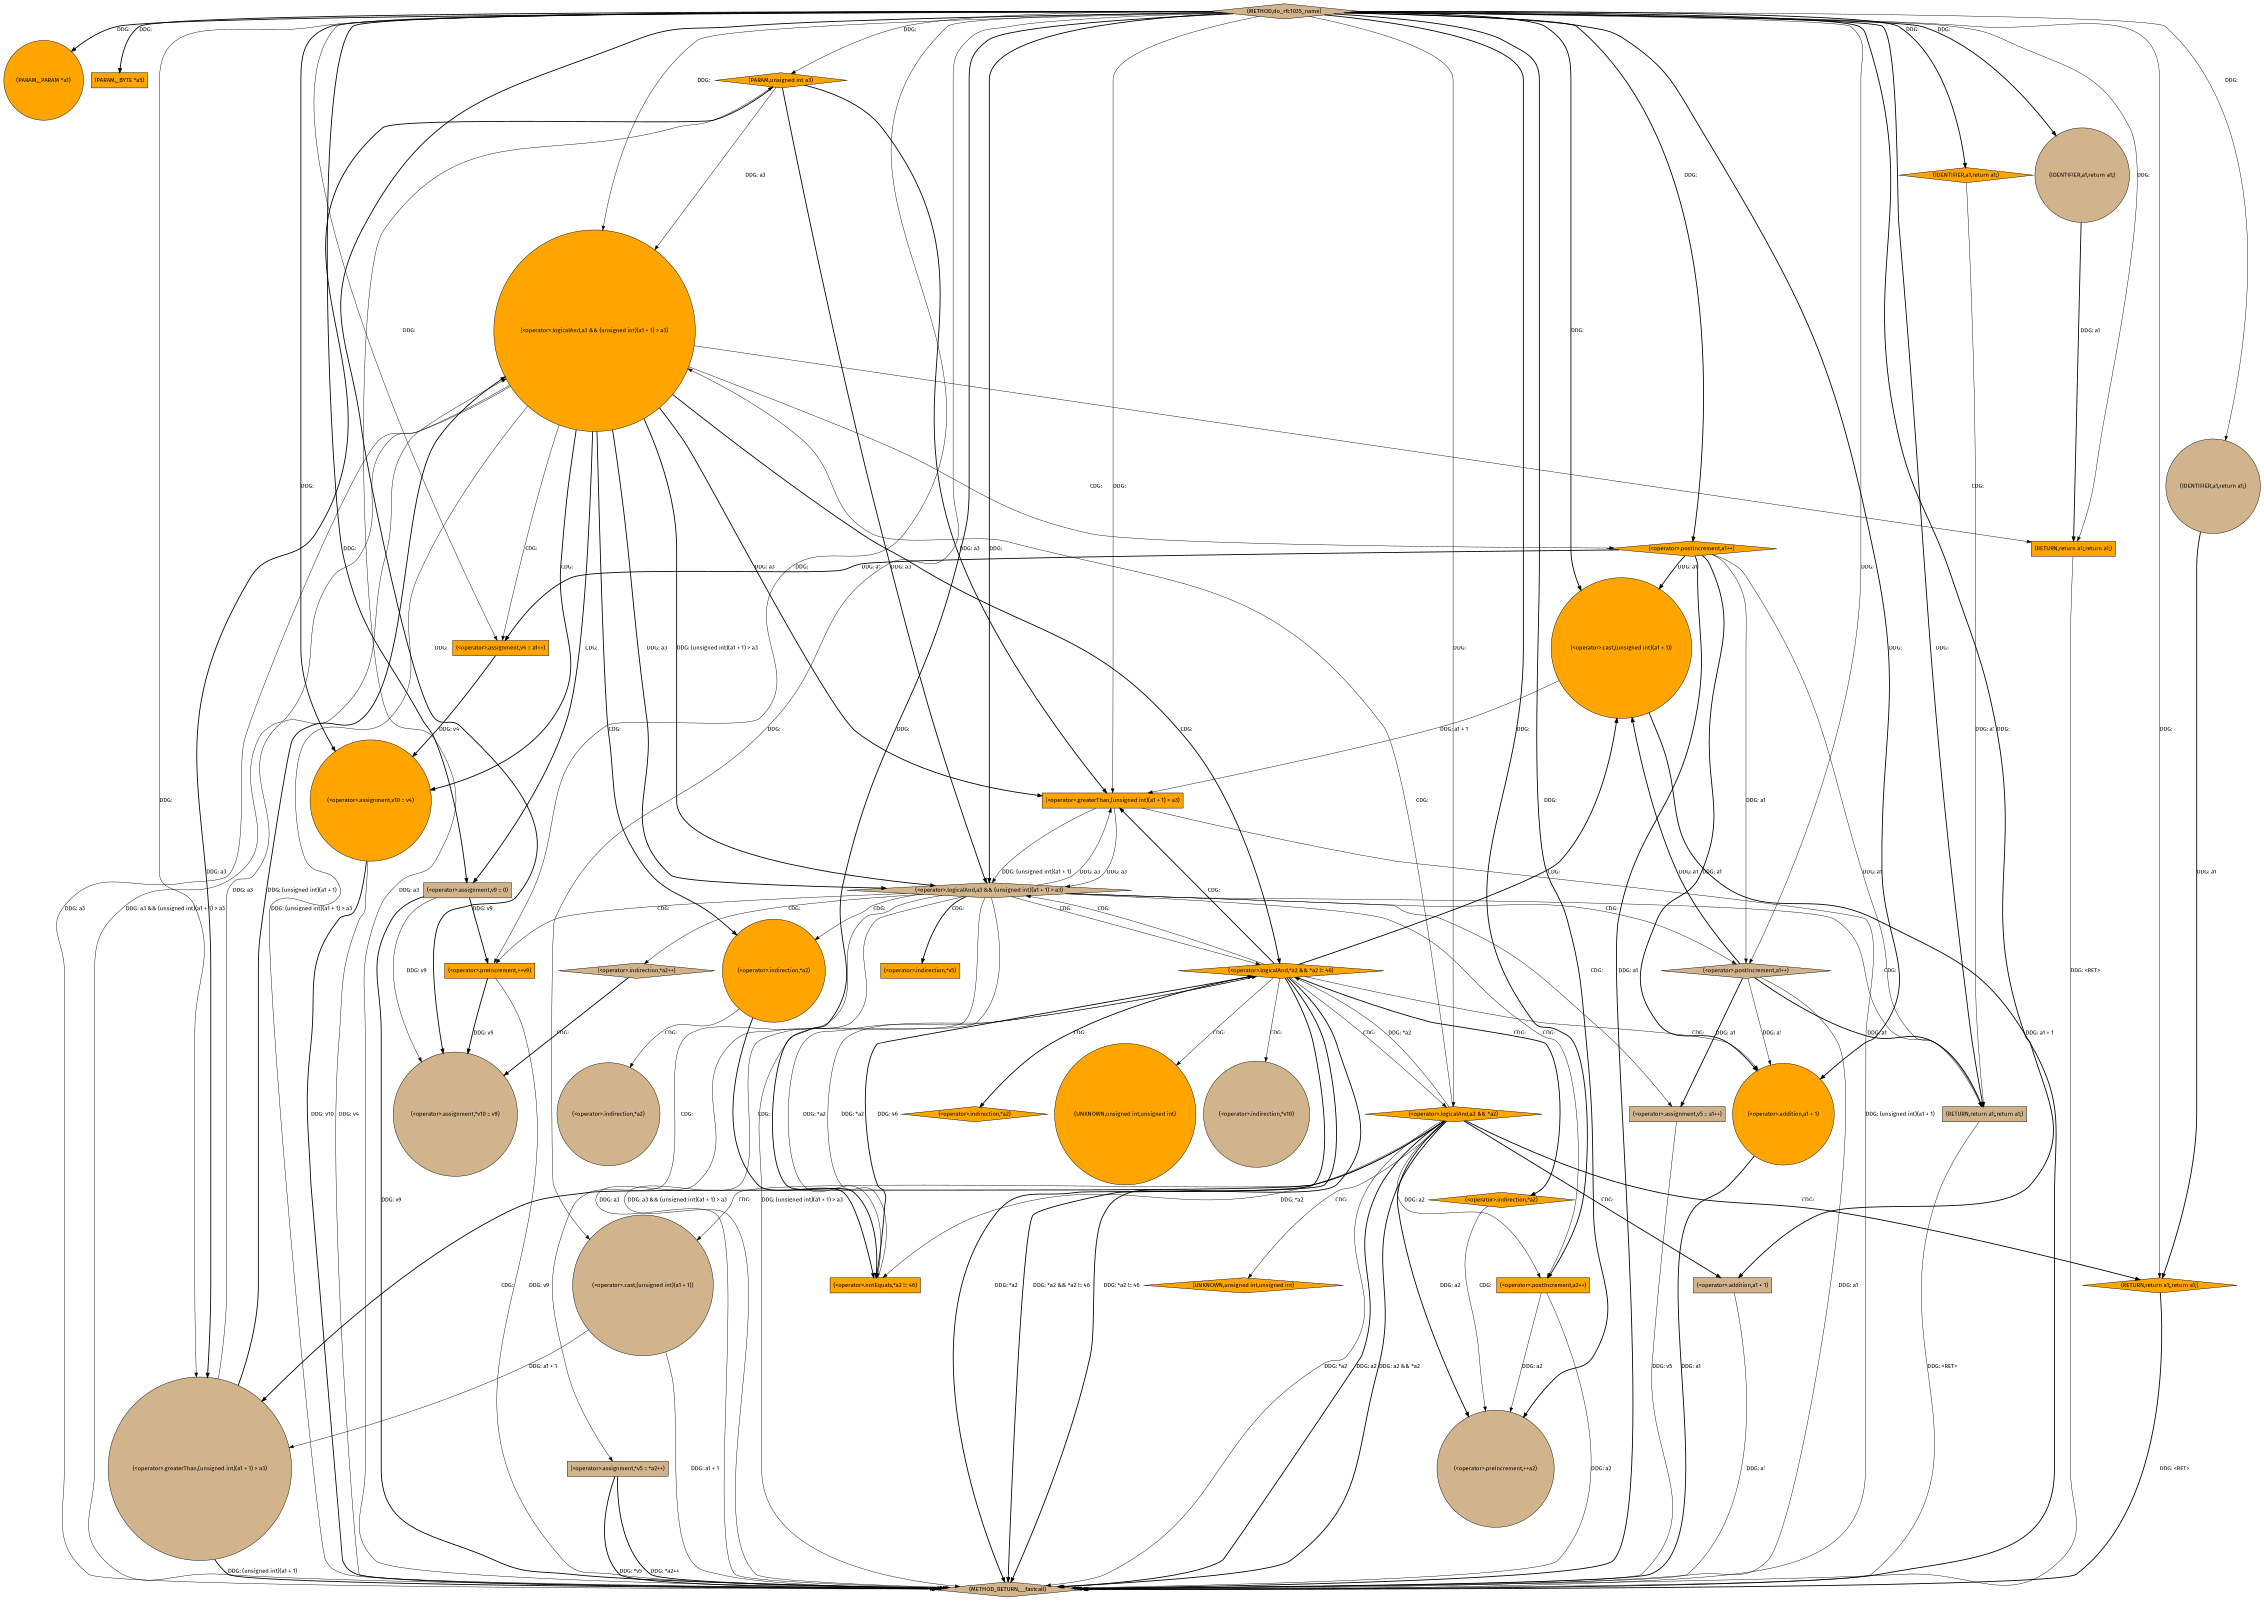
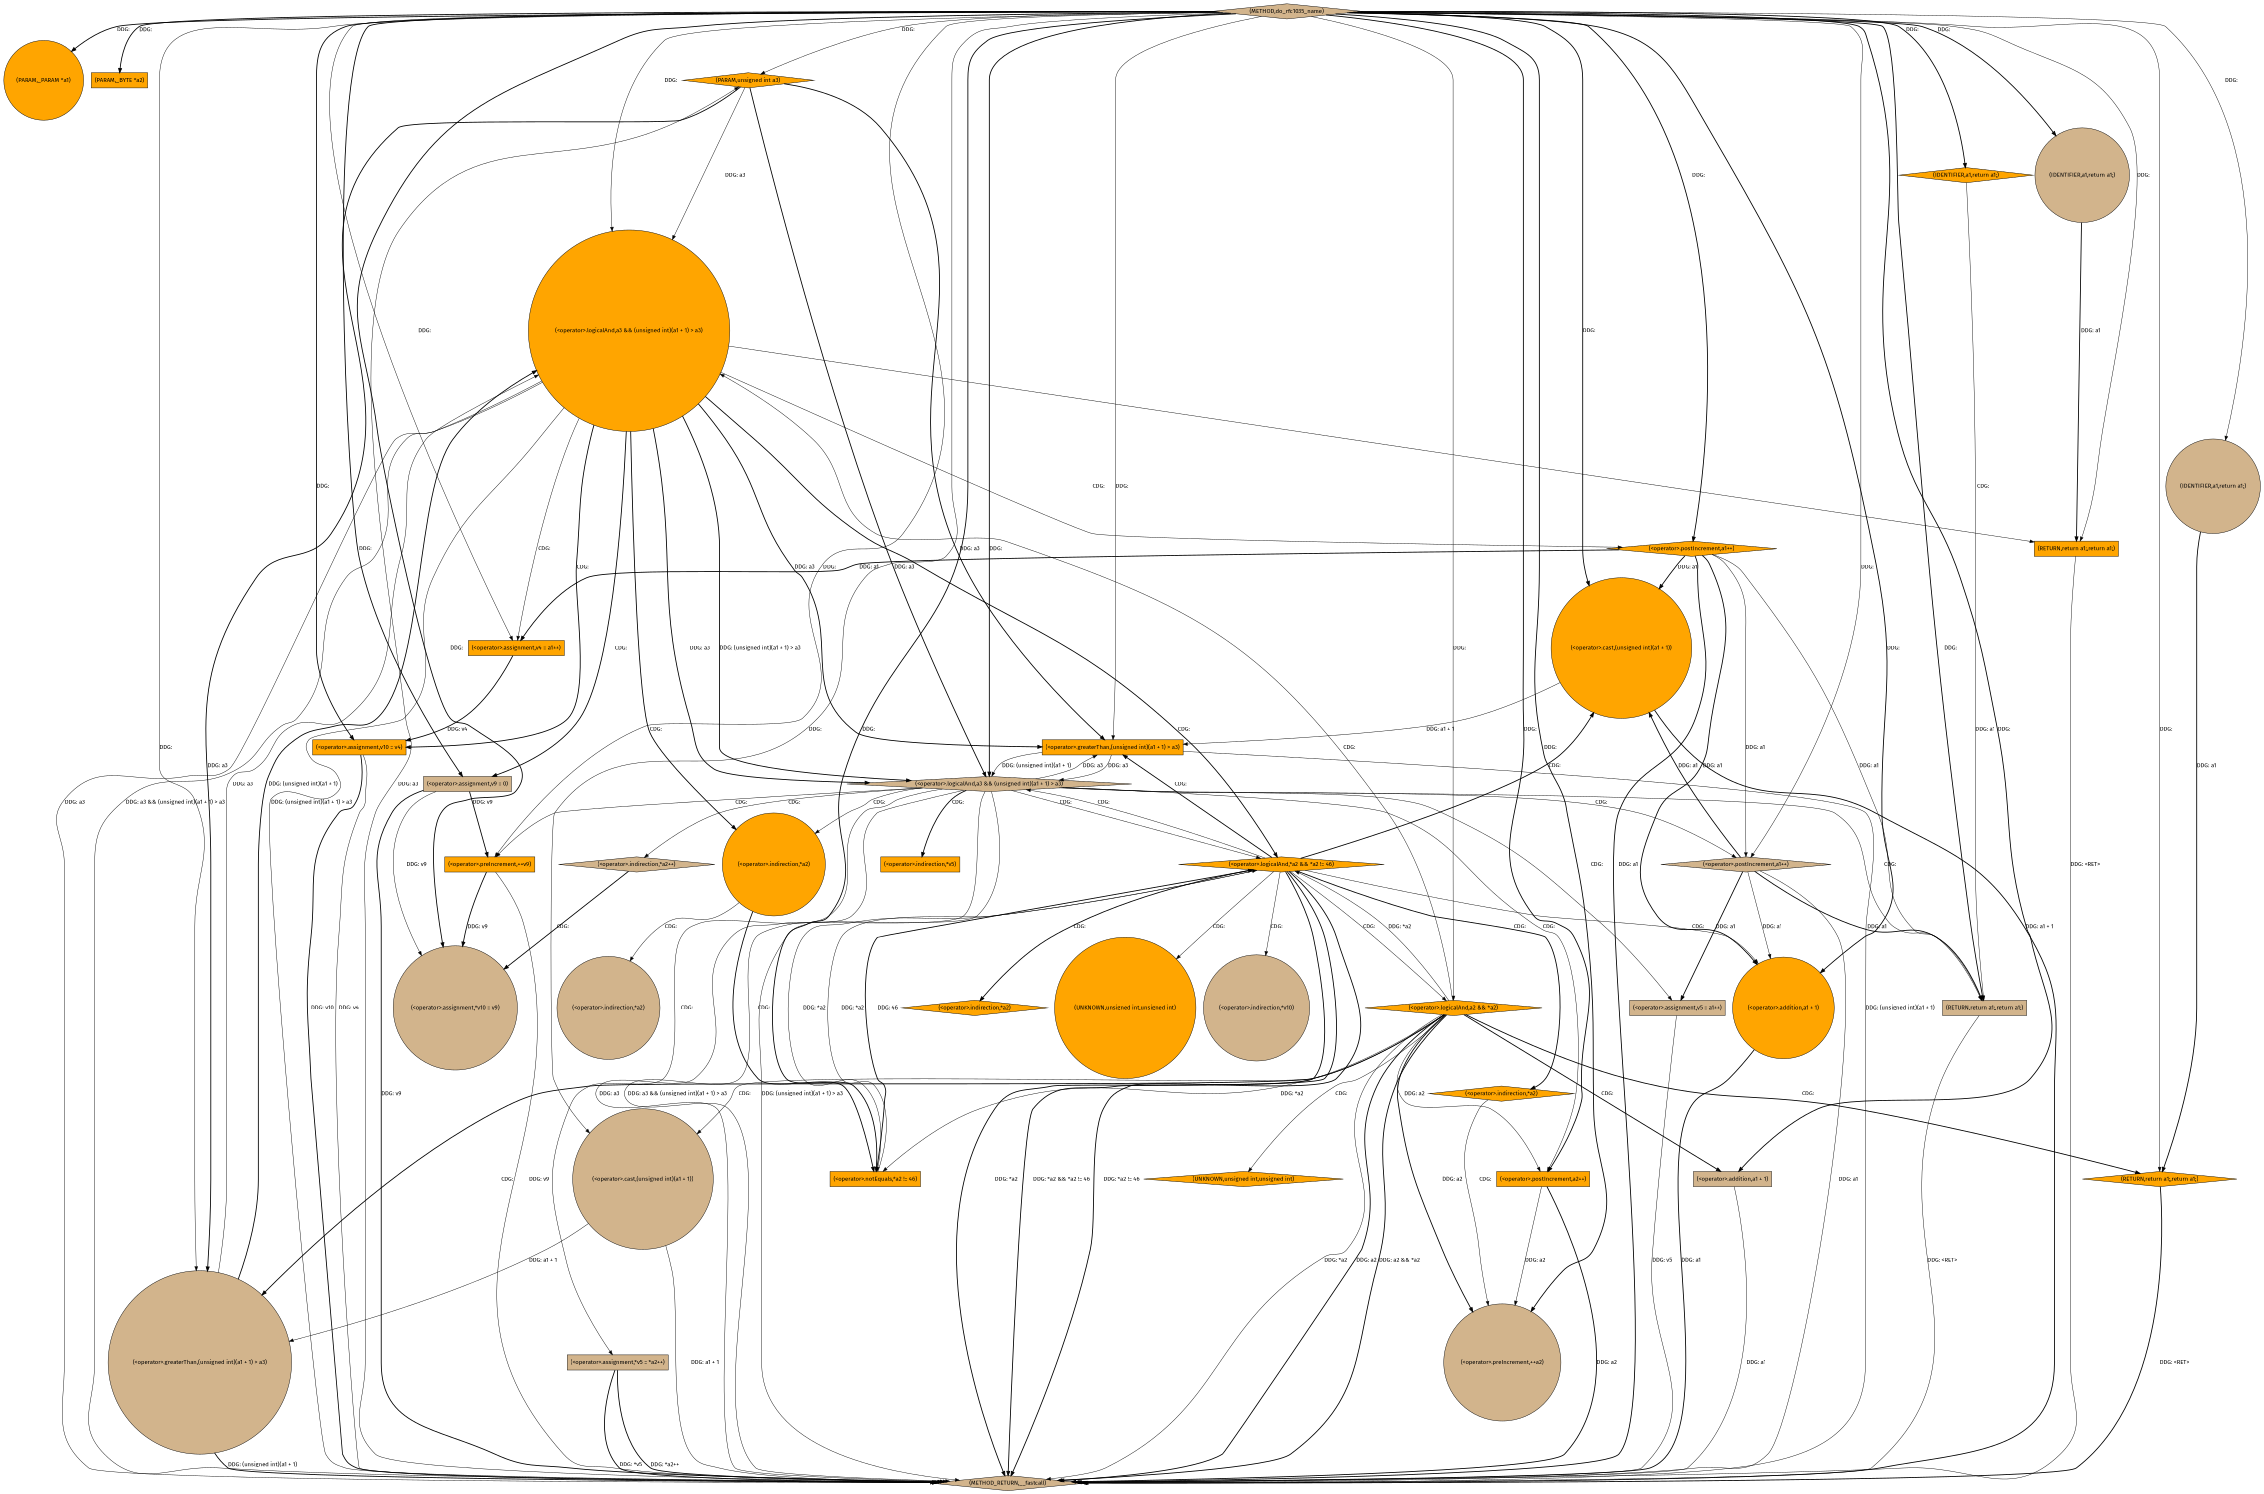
node "(PARAM,_BYTE *a5)": label "(PARAM,_BYTE *a5)" -> "(PARAM,_BYTE *a2)"
node "(<operator>.assignment,v10 = v4)": shape circle -> box
edge "(<operator>.postIncrement,a2++)" -> "(METHOD_RETURN,__fastcall)": style solid -> bold
